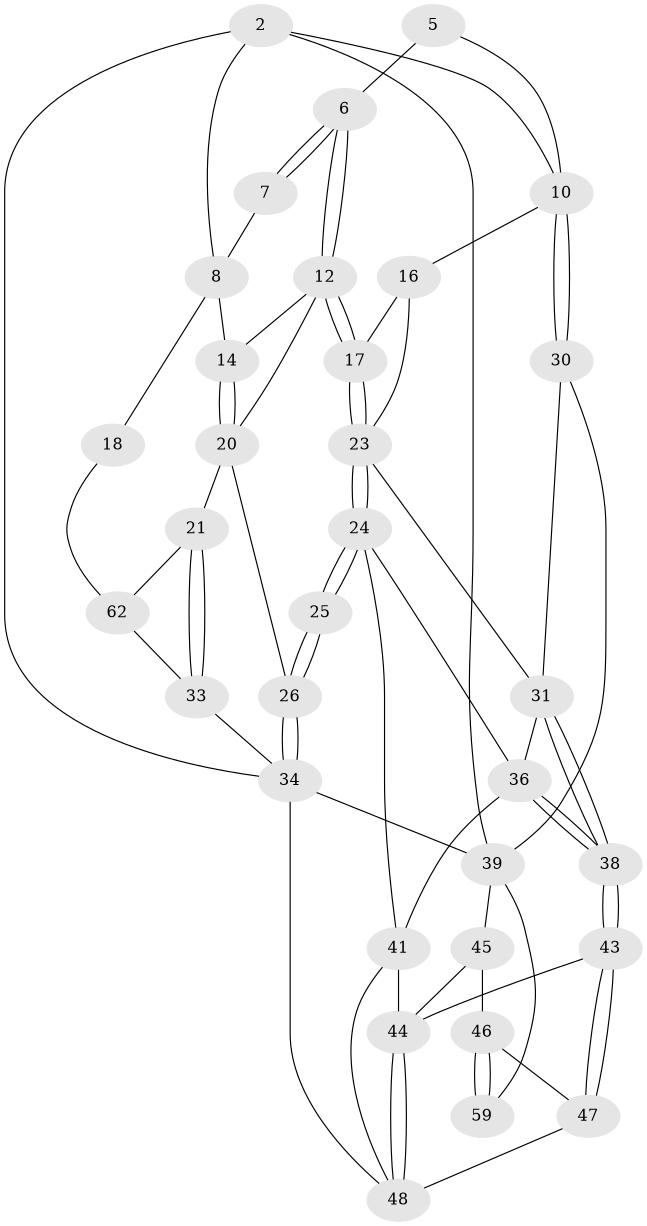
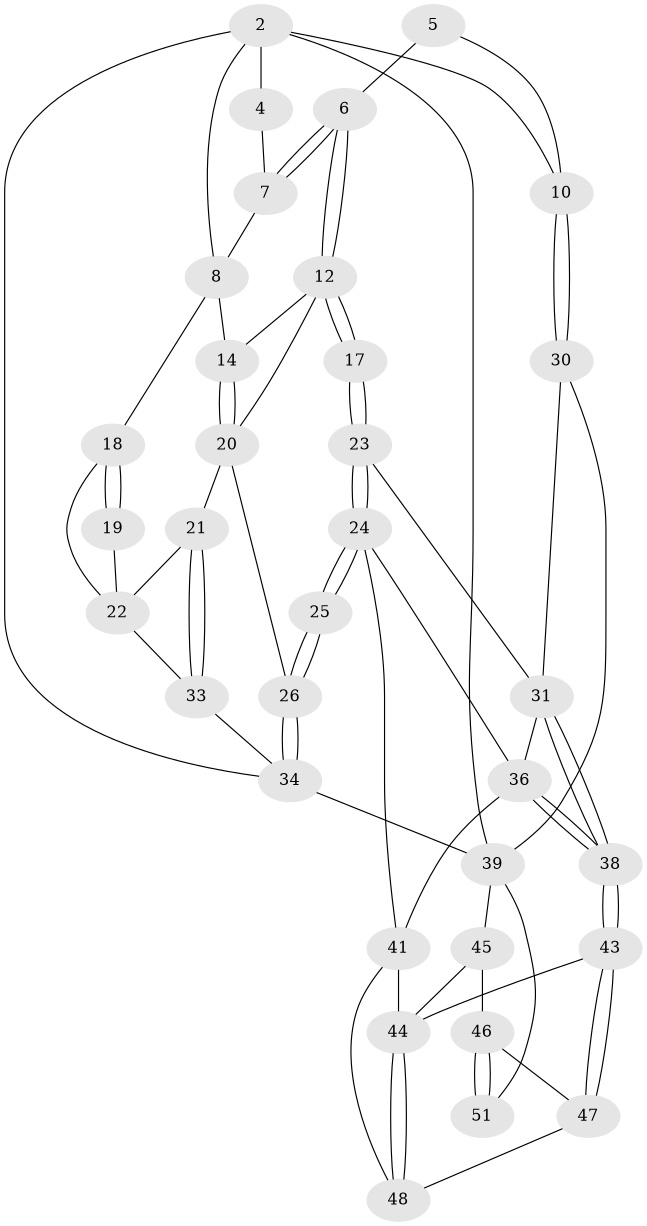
node "4": added
node "16": removed
node "19": added
node "62": label "62" -> "22"
edge "34" -- "48": removed
node "59": label "59" -> "51"
